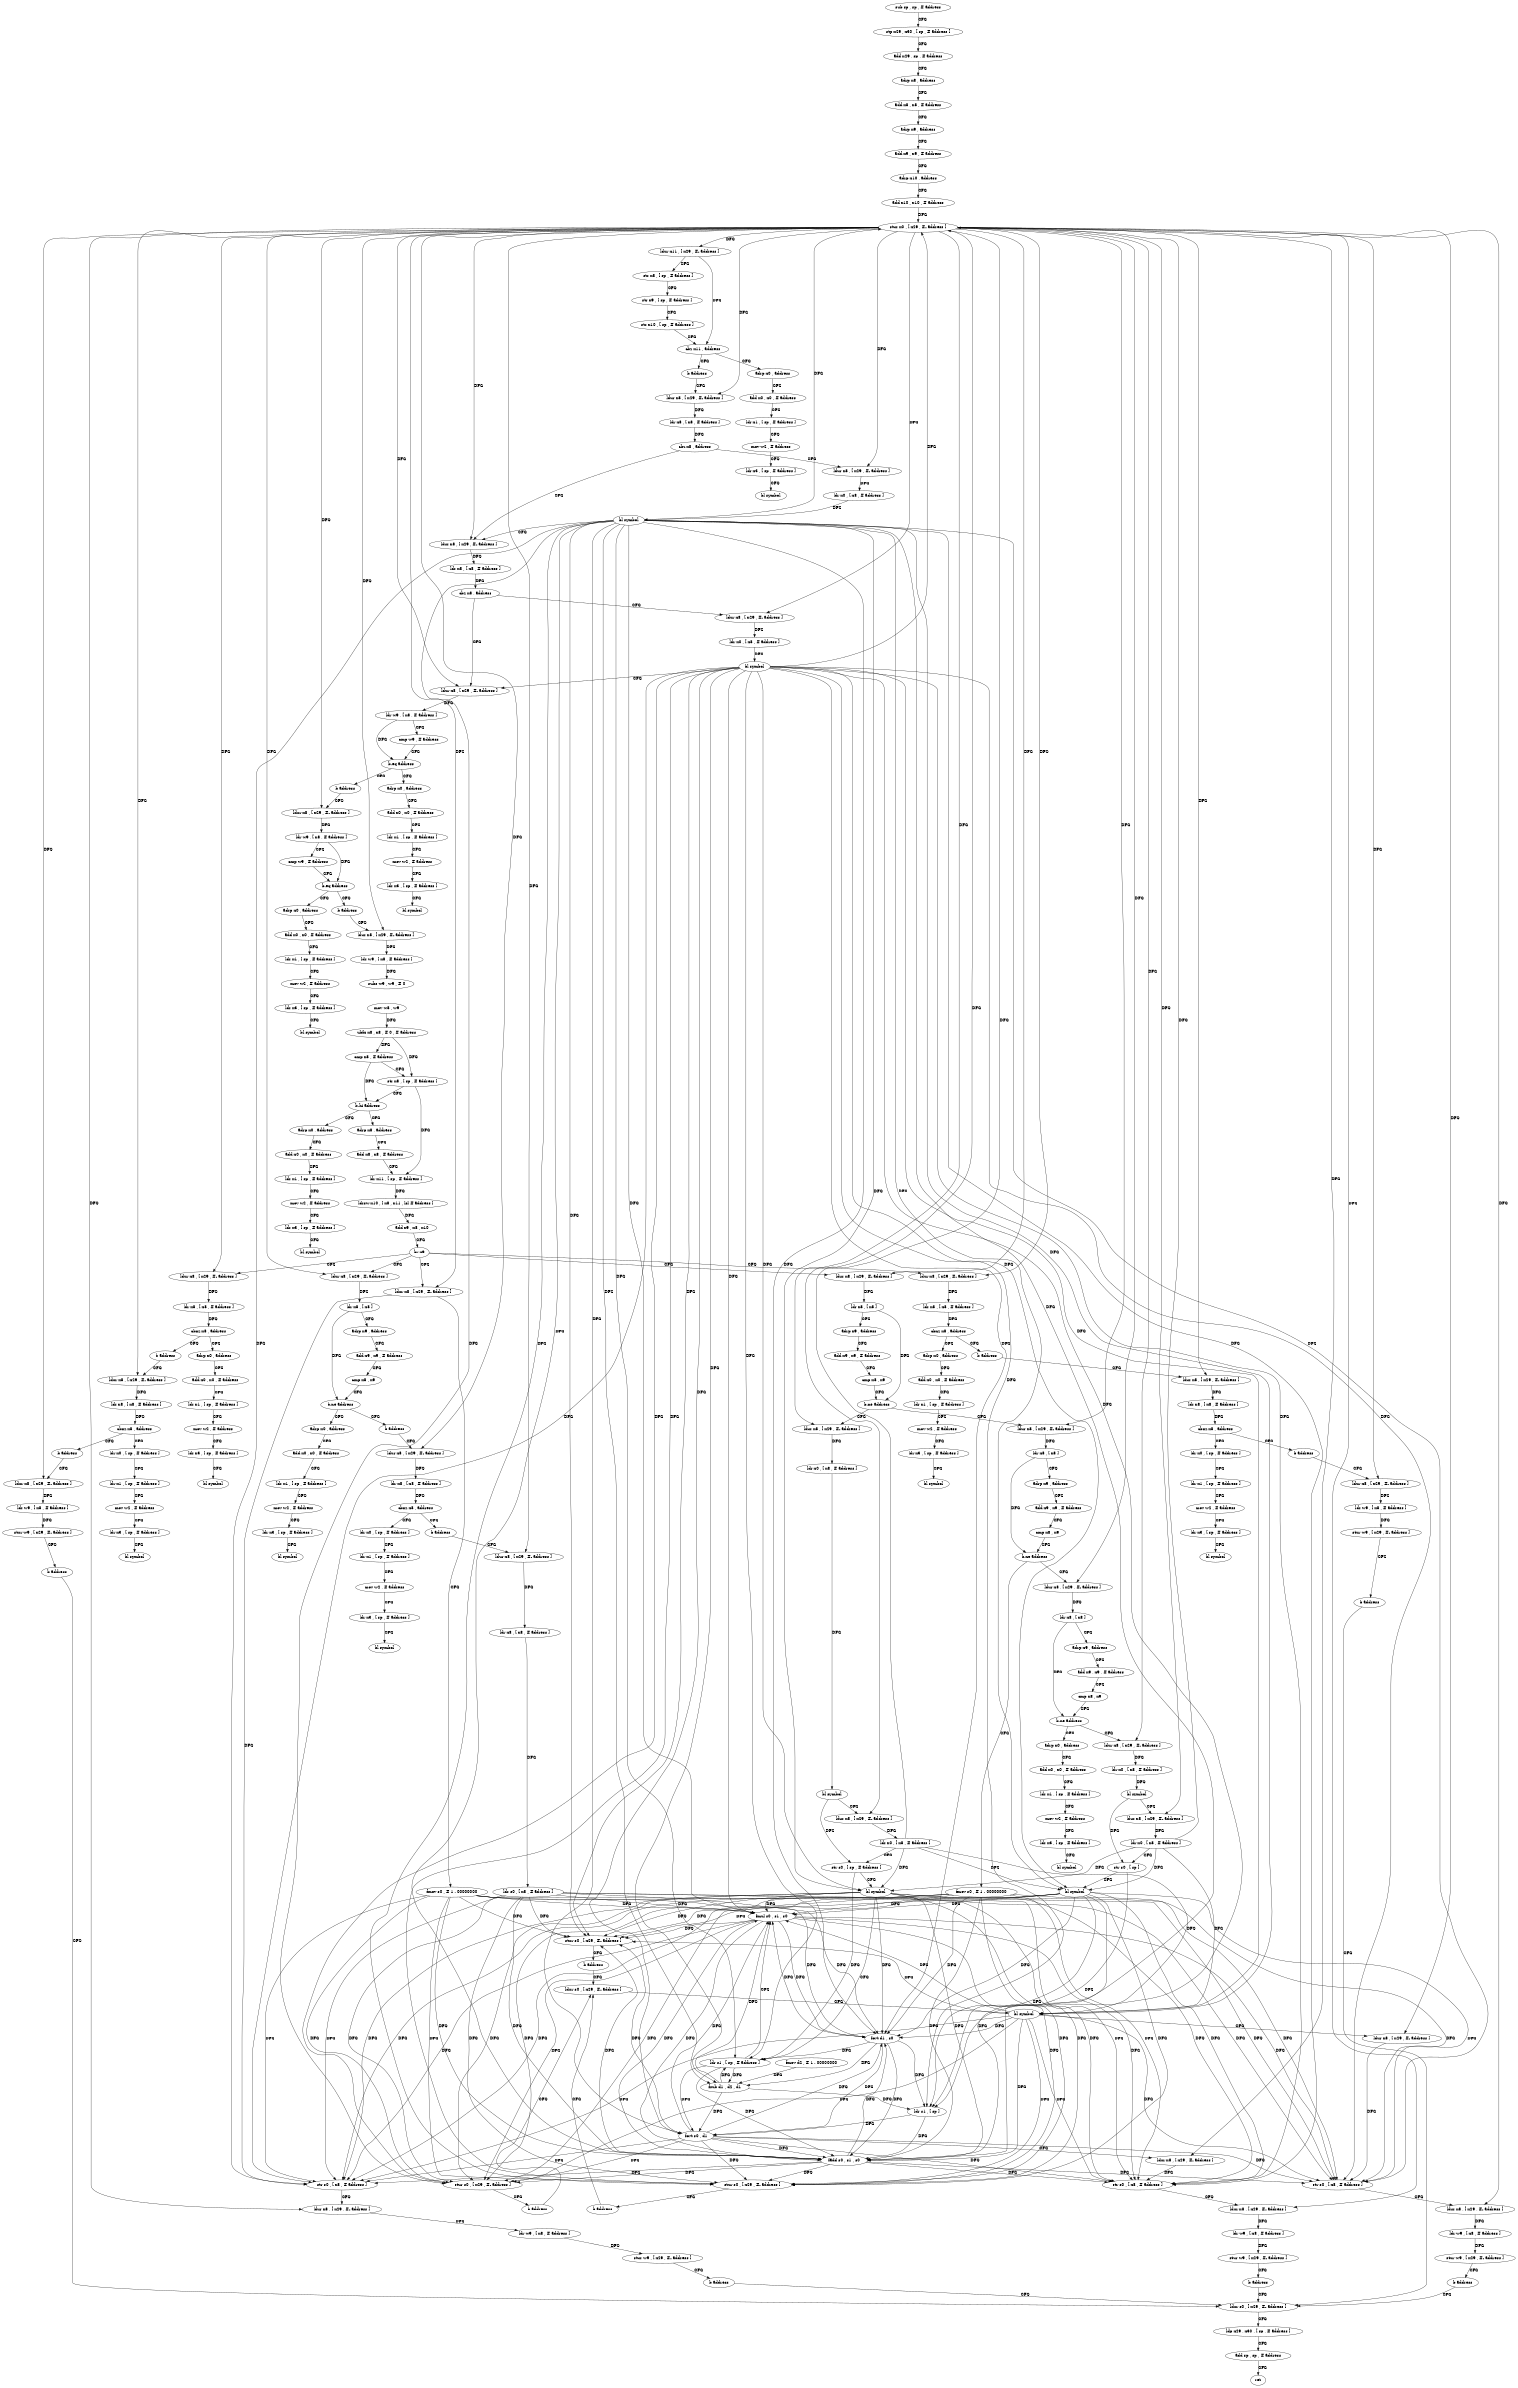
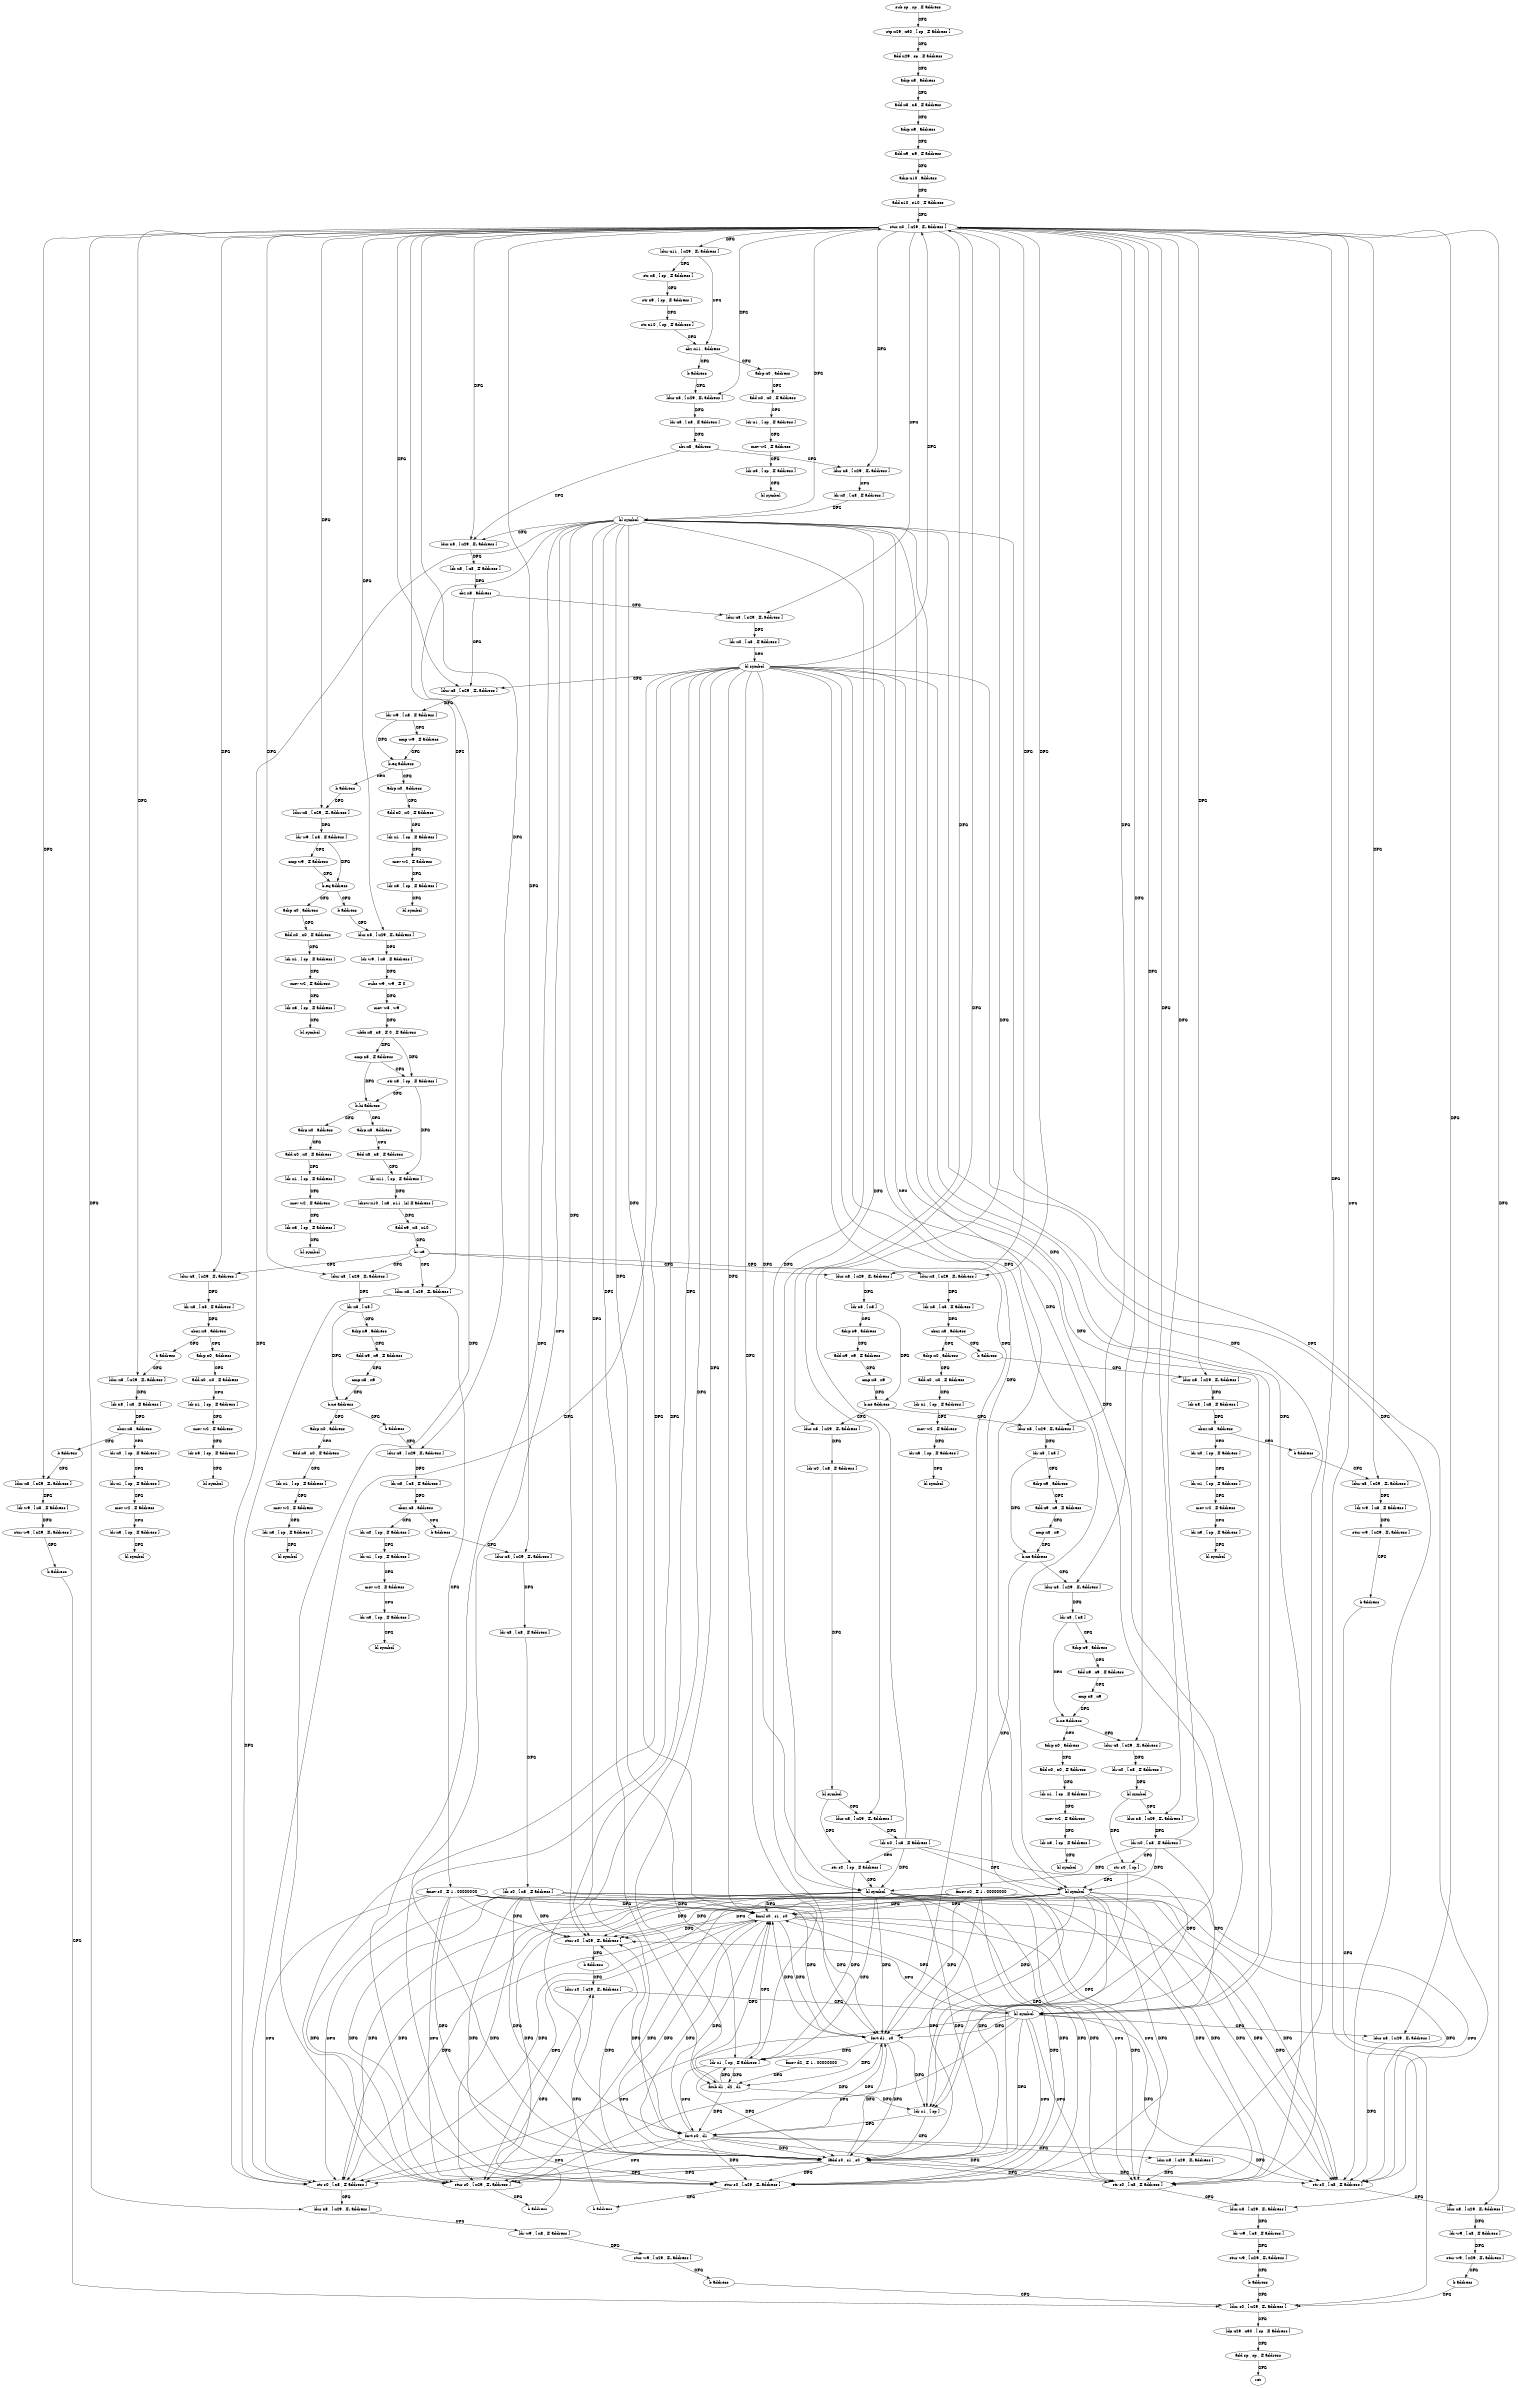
edge "add x10 , x10 , # address" -> "stur x0 , [ x29 , #- address ]": label "DFG" -> "CFG"
edge "subs w9 , w9 , # 0" -> "mov w8 , w9": added, label "DFG"
edge "ldr s1 , [ sp ]" -> "fadd s0 , s1 , s0": label "DFG" -> "CFG"
